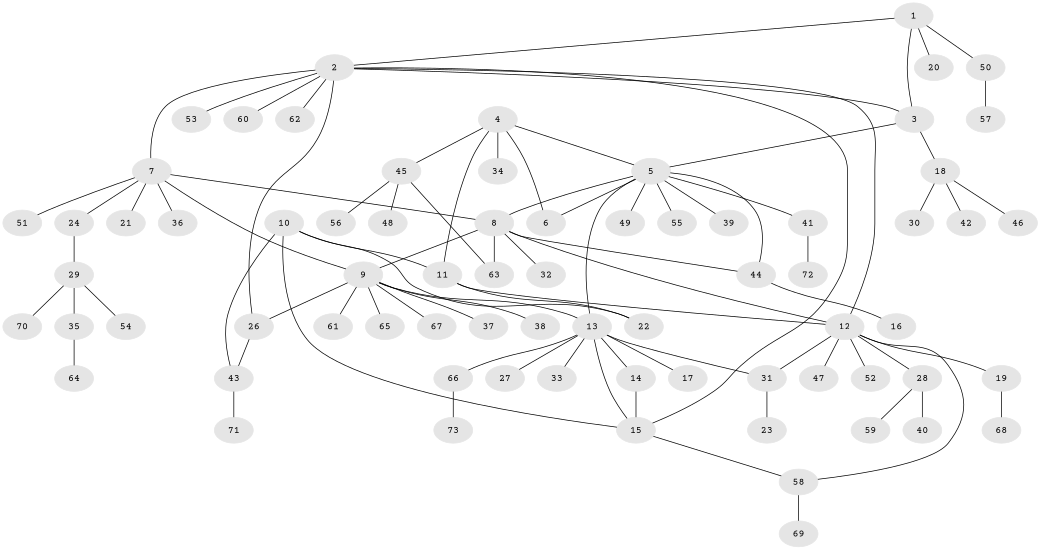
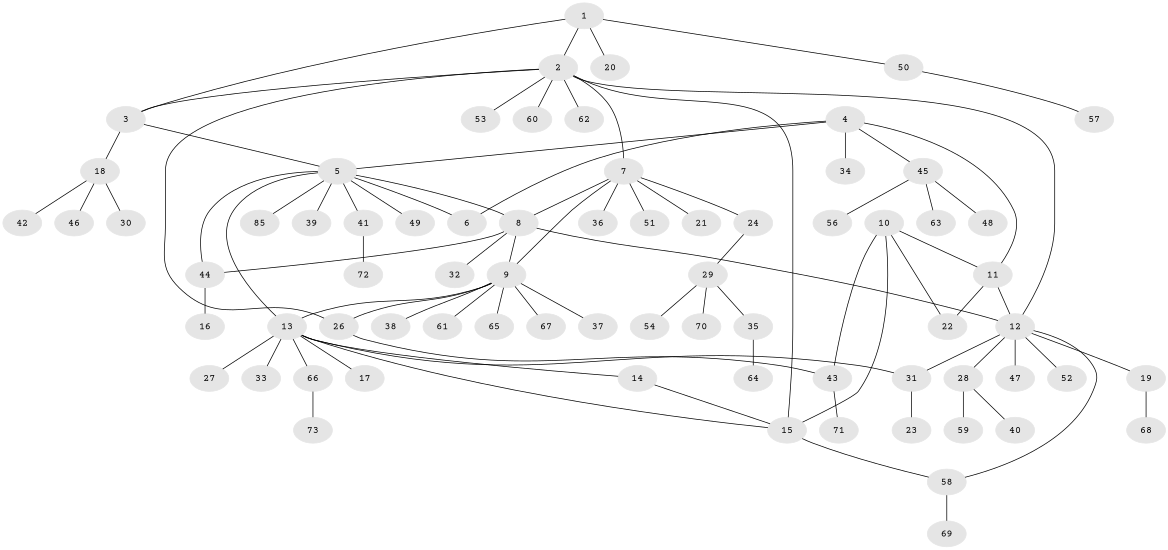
node "55": label "55" -> "85"
edge "8" -- "63": removed
